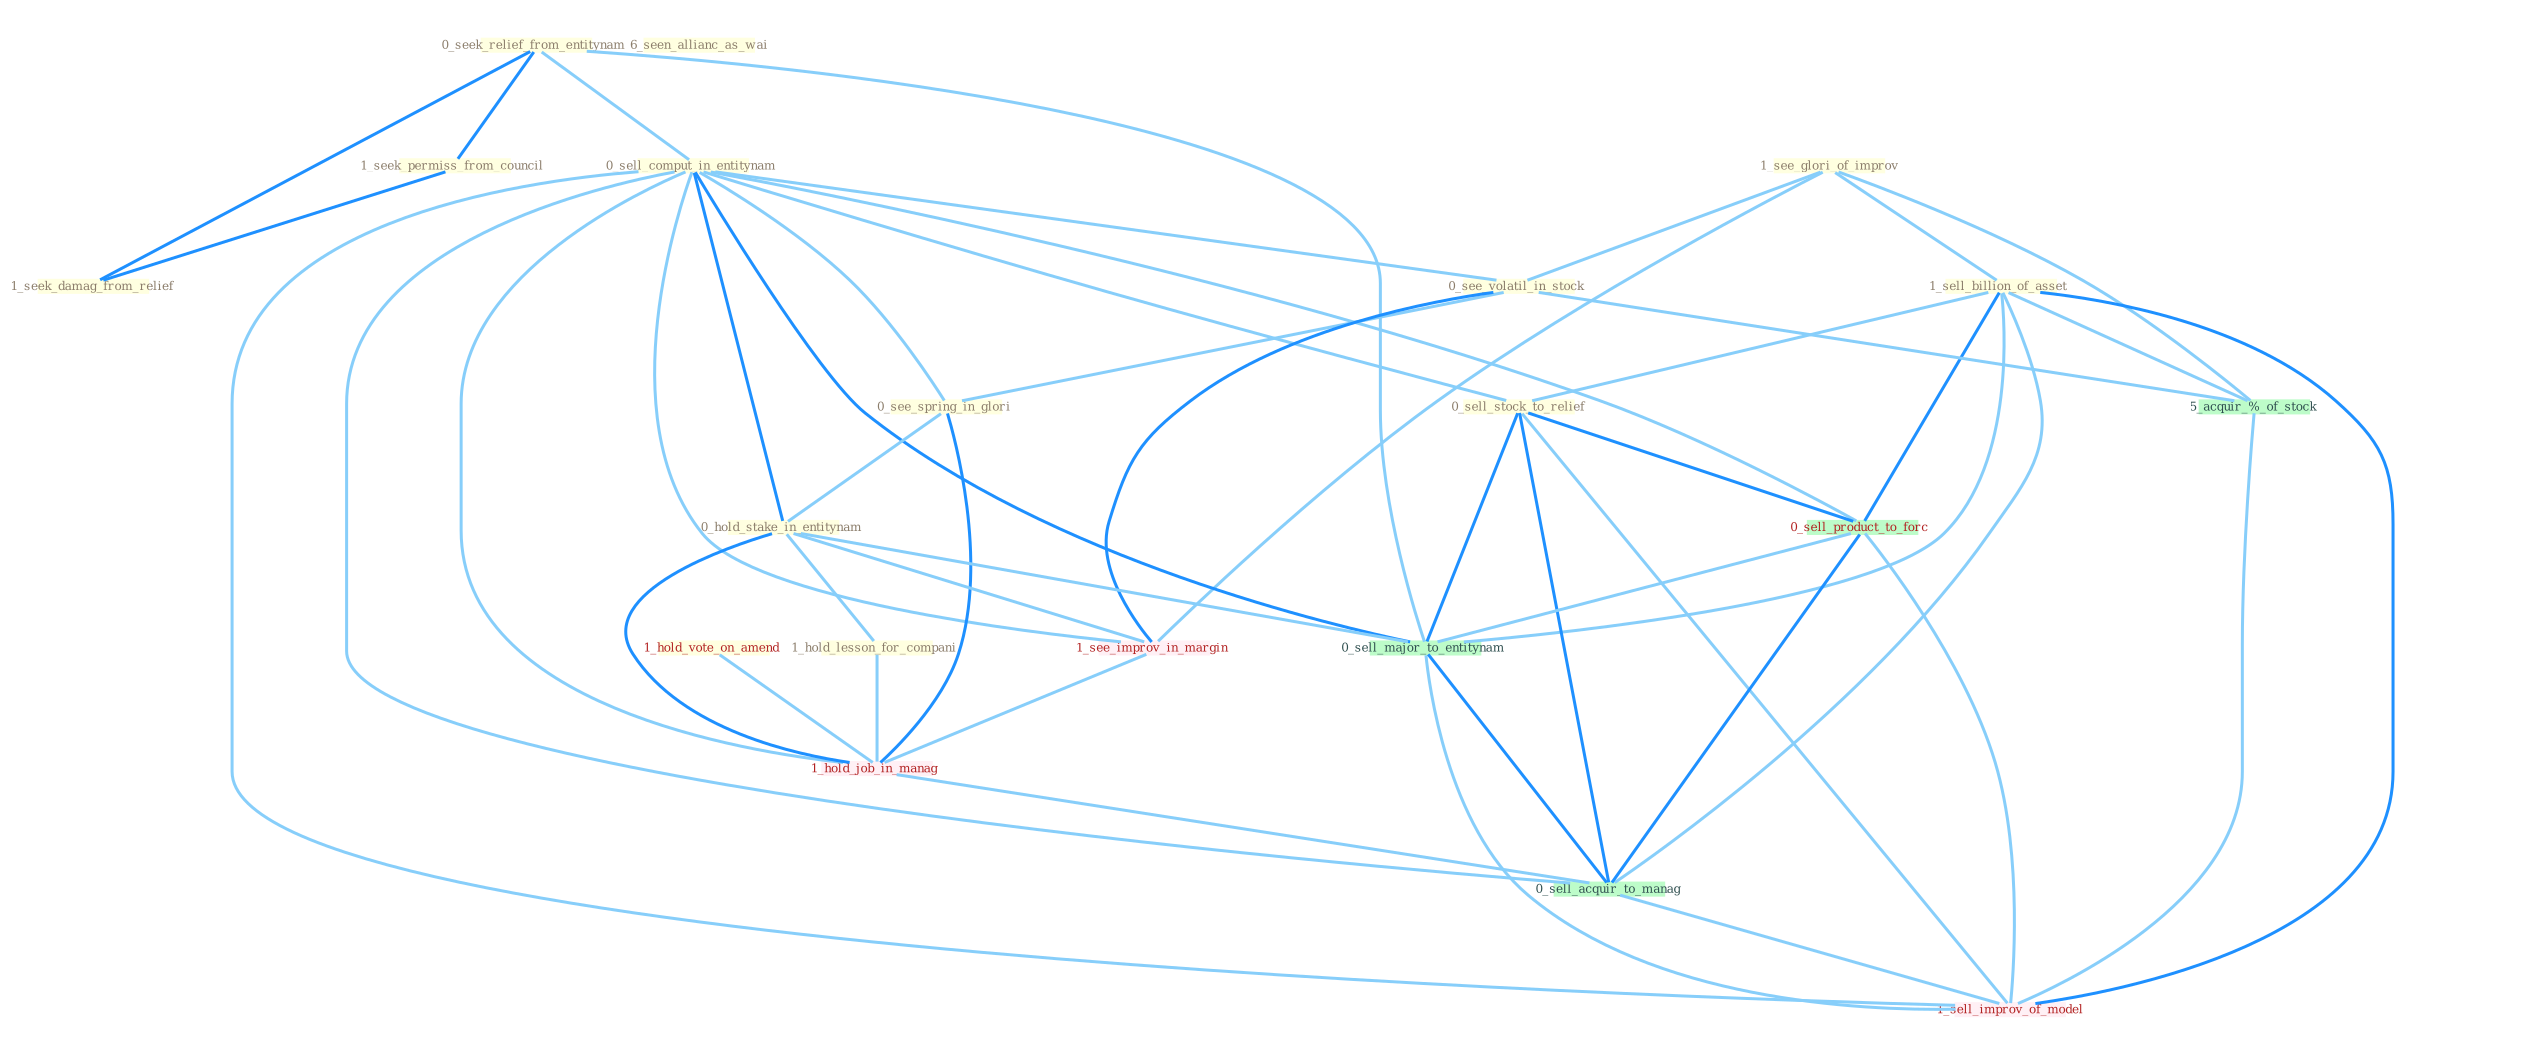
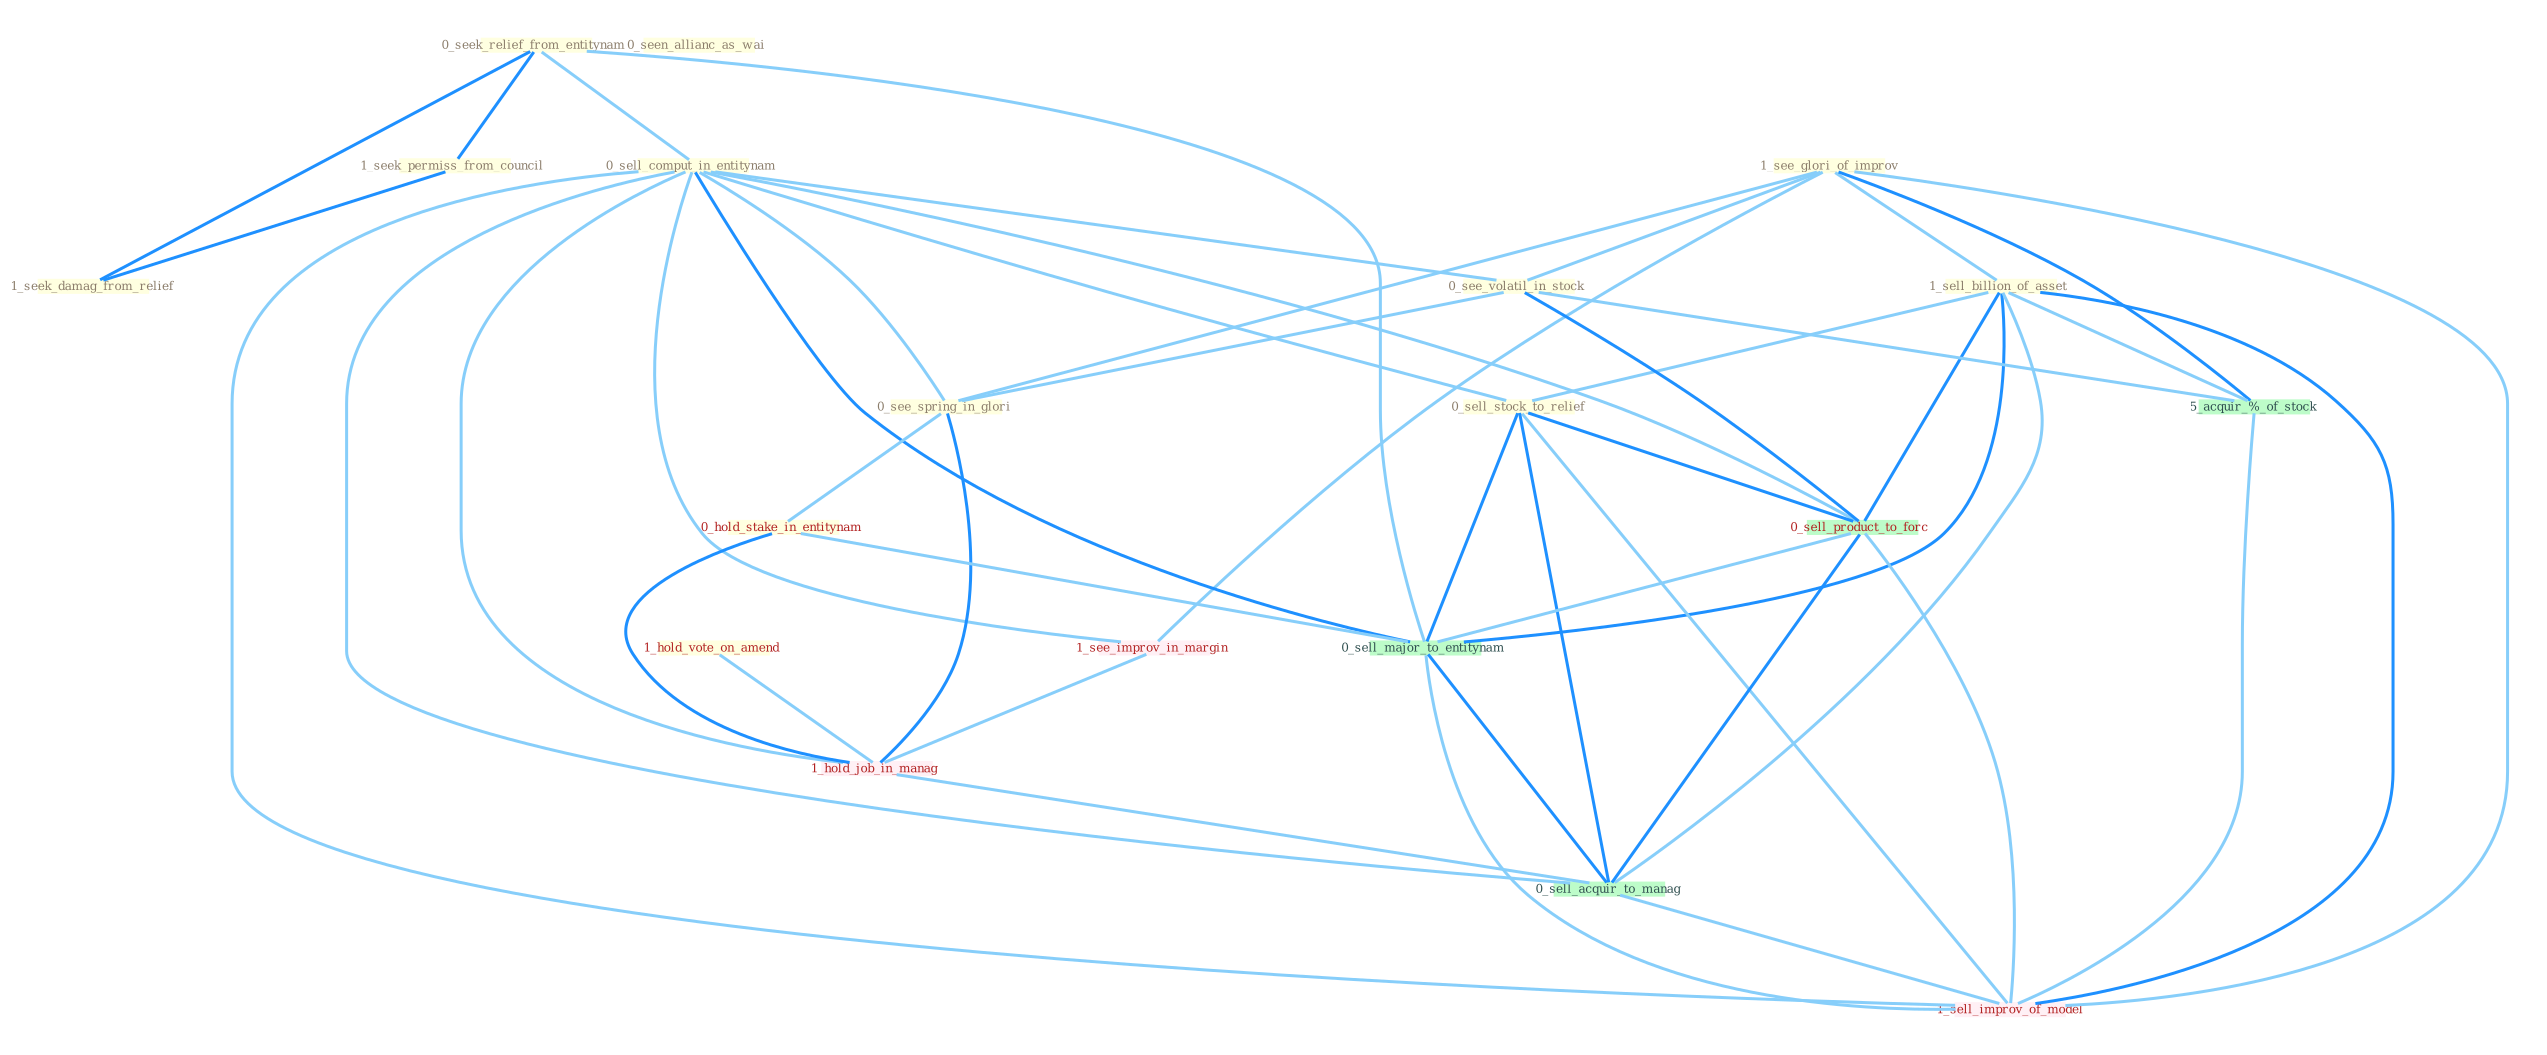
node "6_seen_allianc_as_wai": label "6_seen_allianc_as_wai" -> "0_seen_allianc_as_wai"
edge "1_see_glori_of_improv" -- "5_acquir_%_of_stock": color #87cefa -> #1e90ff
edge "1_see_glori_of_improv" -- "0_see_spring_in_glori": added
edge "0_sell_comput_in_entitynam" -- "0_hold_stake_in_entitynam": removed
edge "0_see_volatil_in_stock" -- "1_see_improv_in_margin": now "0_see_volatil_in_stock" -- "0_sell_product_to_forc"
edge "1_see_glori_of_improv" -- "1_sell_improv_of_model": added
node "0_hold_stake_in_entitynam": fontcolor #8b7d6b -> #b22222
edge "1_sell_billion_of_asset" -- "0_sell_major_to_entitynam": color #87cefa -> #1e90ff
edge "0_hold_stake_in_entitynam" -- "1_see_improv_in_margin": removed
node "1_hold_lesson_for_compani": removed
